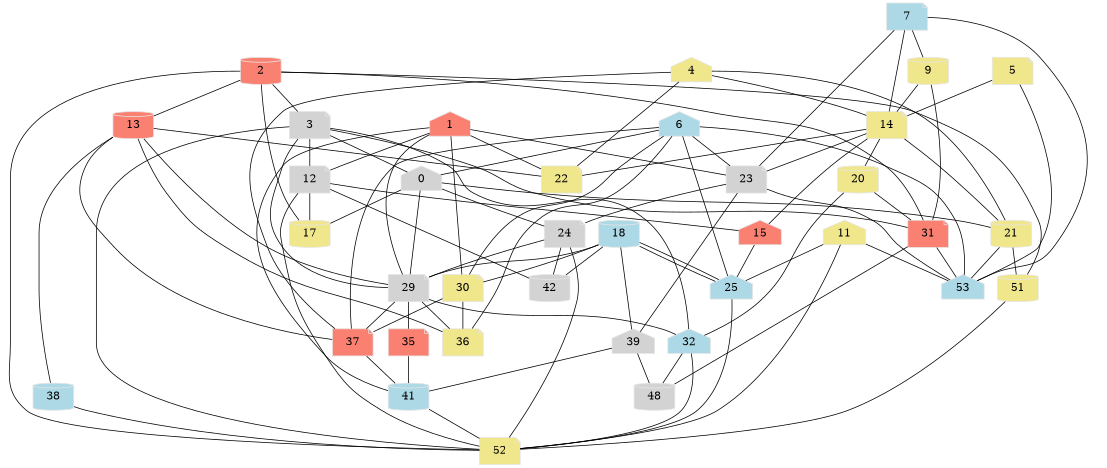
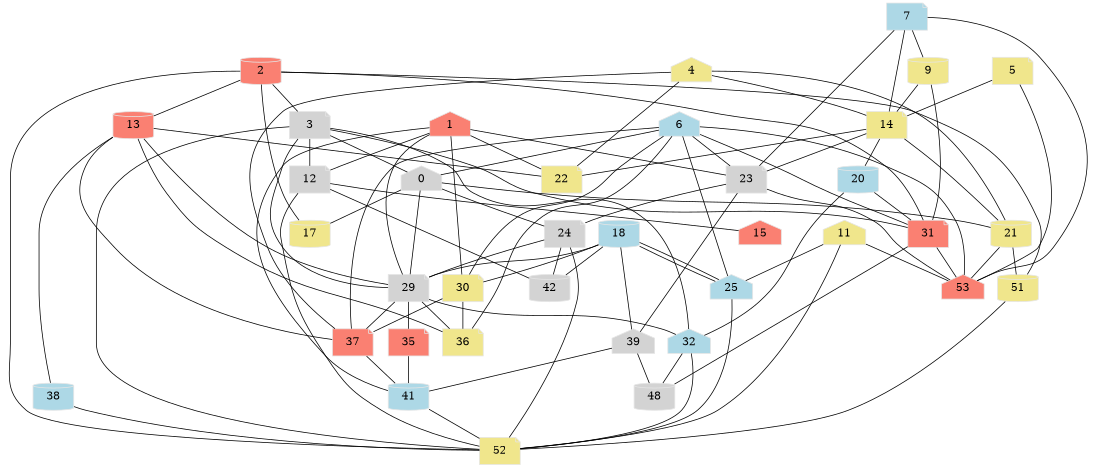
edge "14" -- "15": removed
node "20": fillcolor khaki -> lightblue
edge "6" -- "31": added
edge "12" -- "17": removed
edge "15" -- "25": removed
node "53": fillcolor lightblue -> salmon
